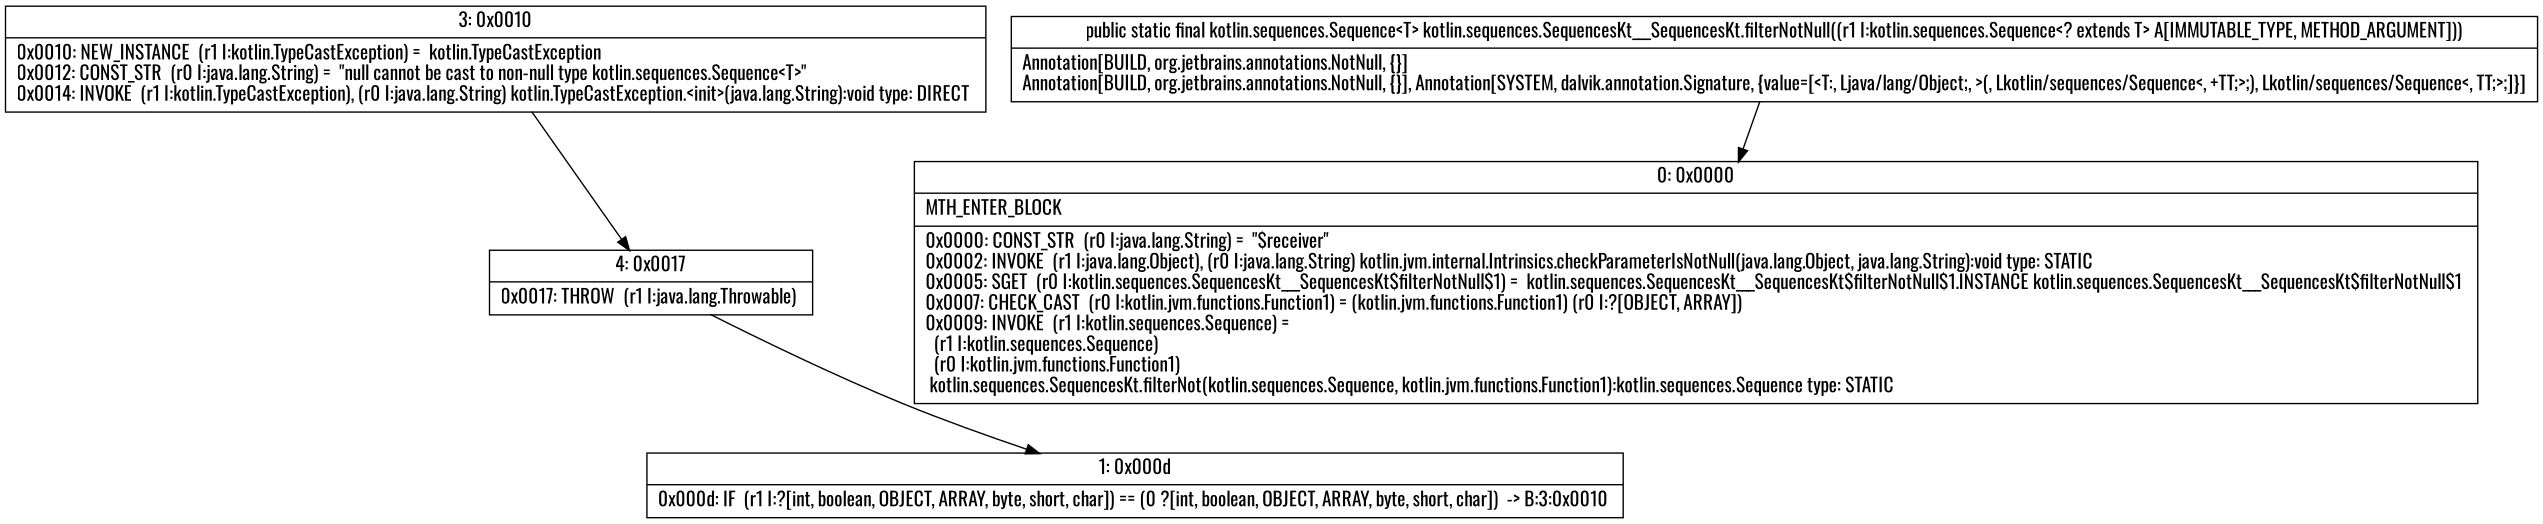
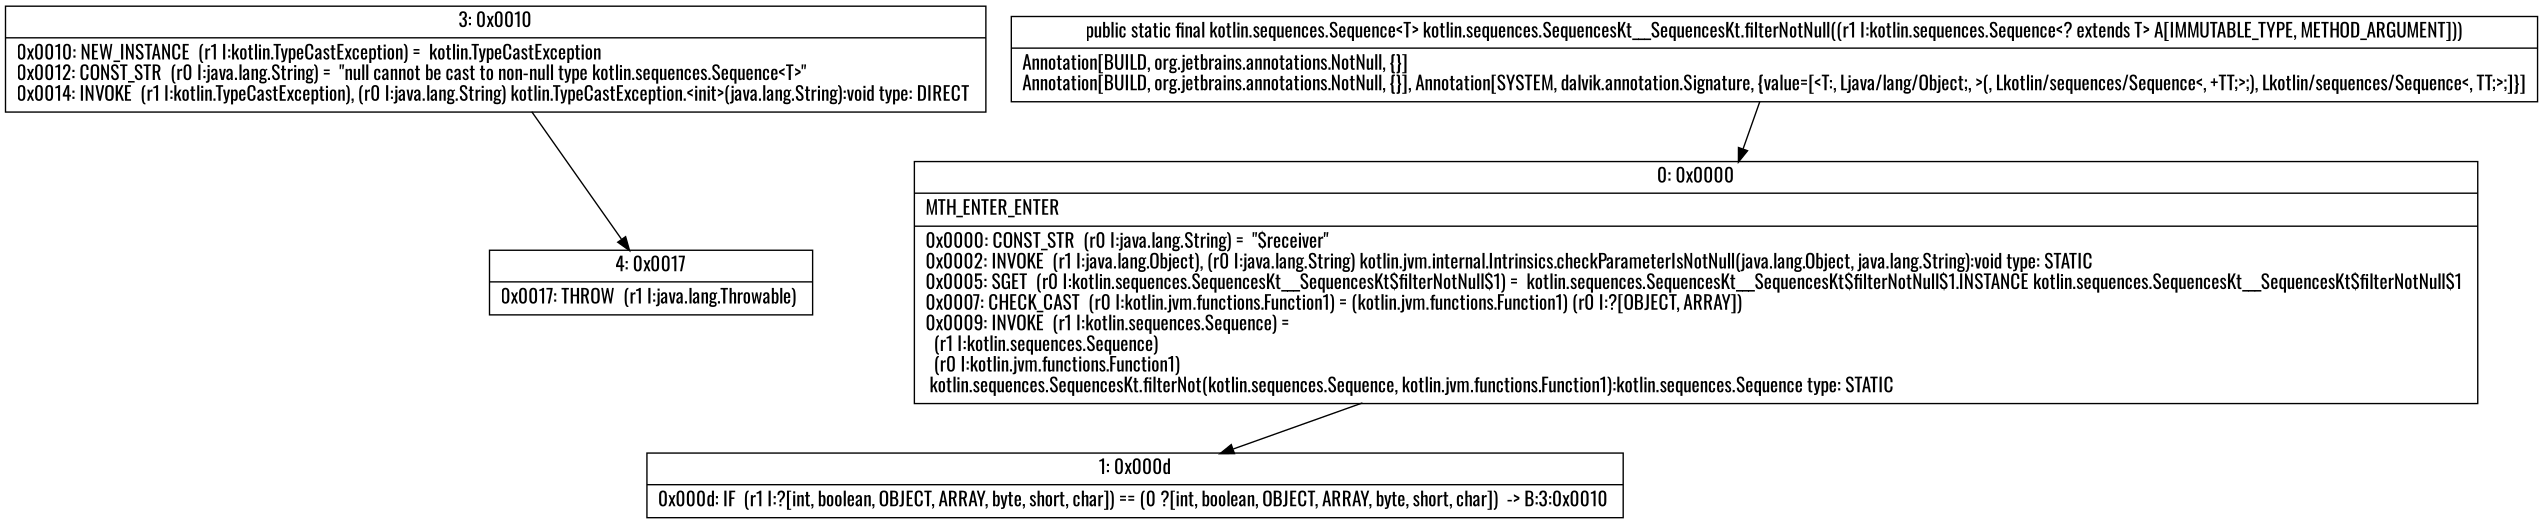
node "0: 0x0000": text "MTH_ENTER_BLOCK" -> "MTH_ENTER_ENTER"
edge "4: 0x0017" -> "1: 0x000d": now "0: 0x0000" -> "1: 0x000d"
